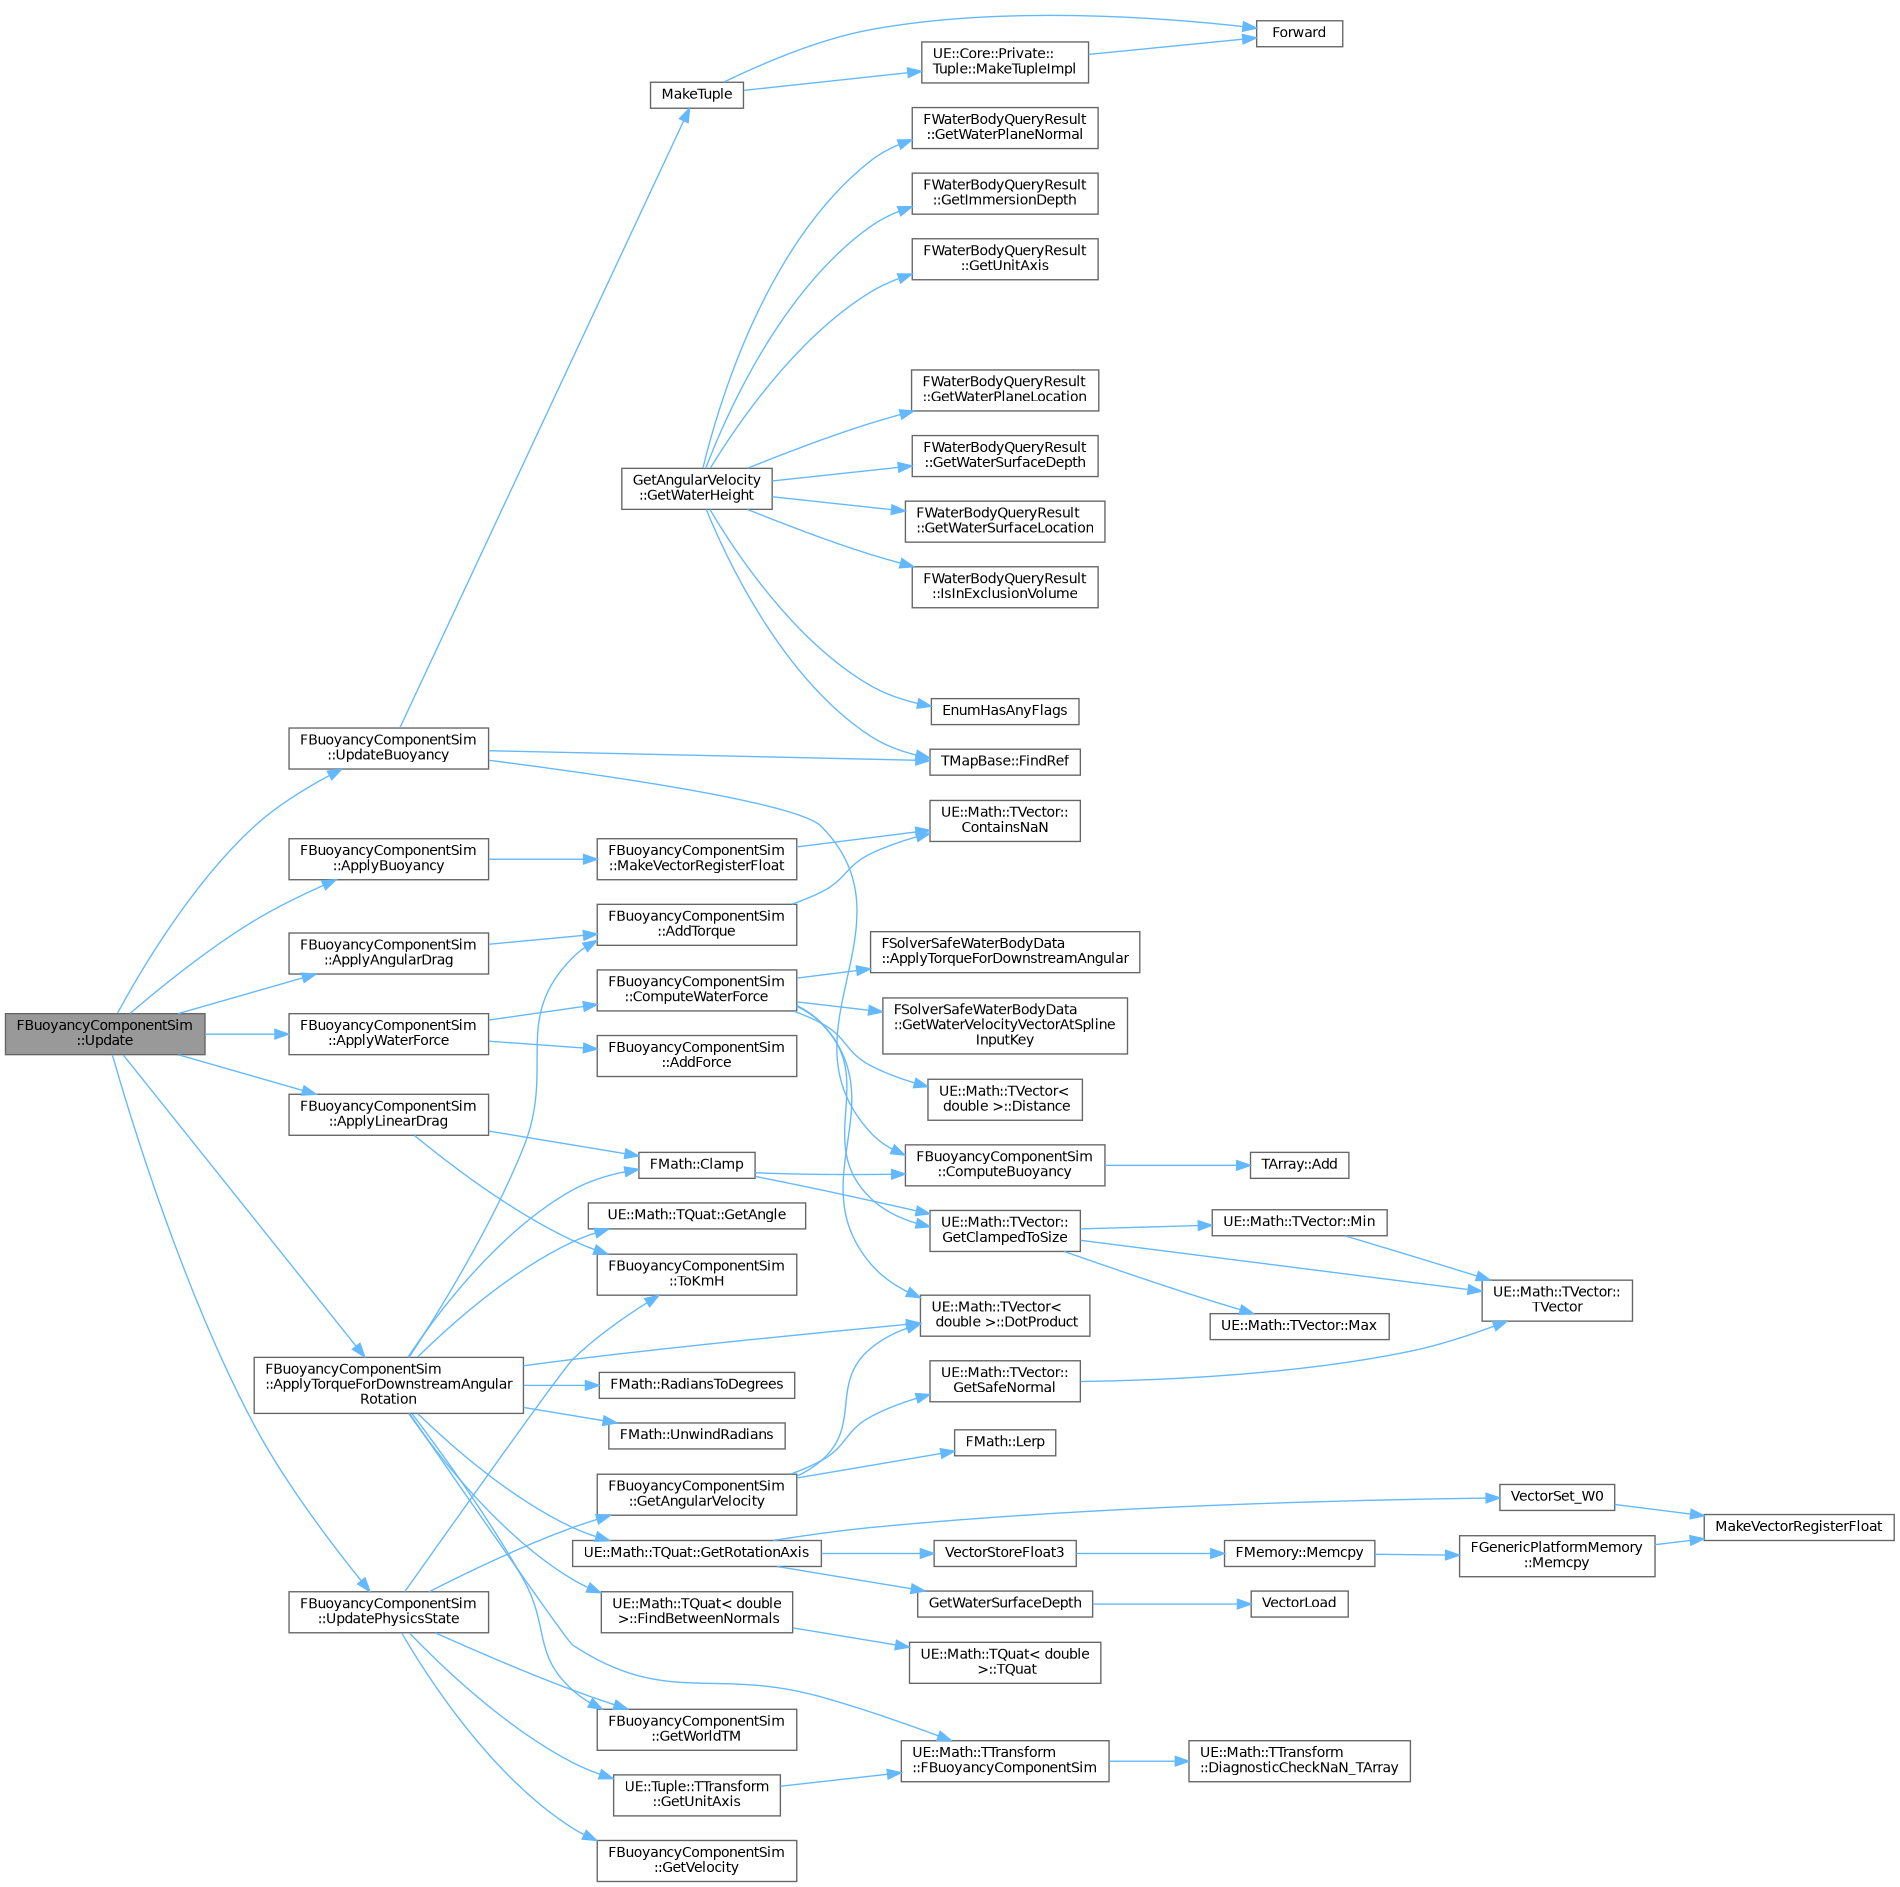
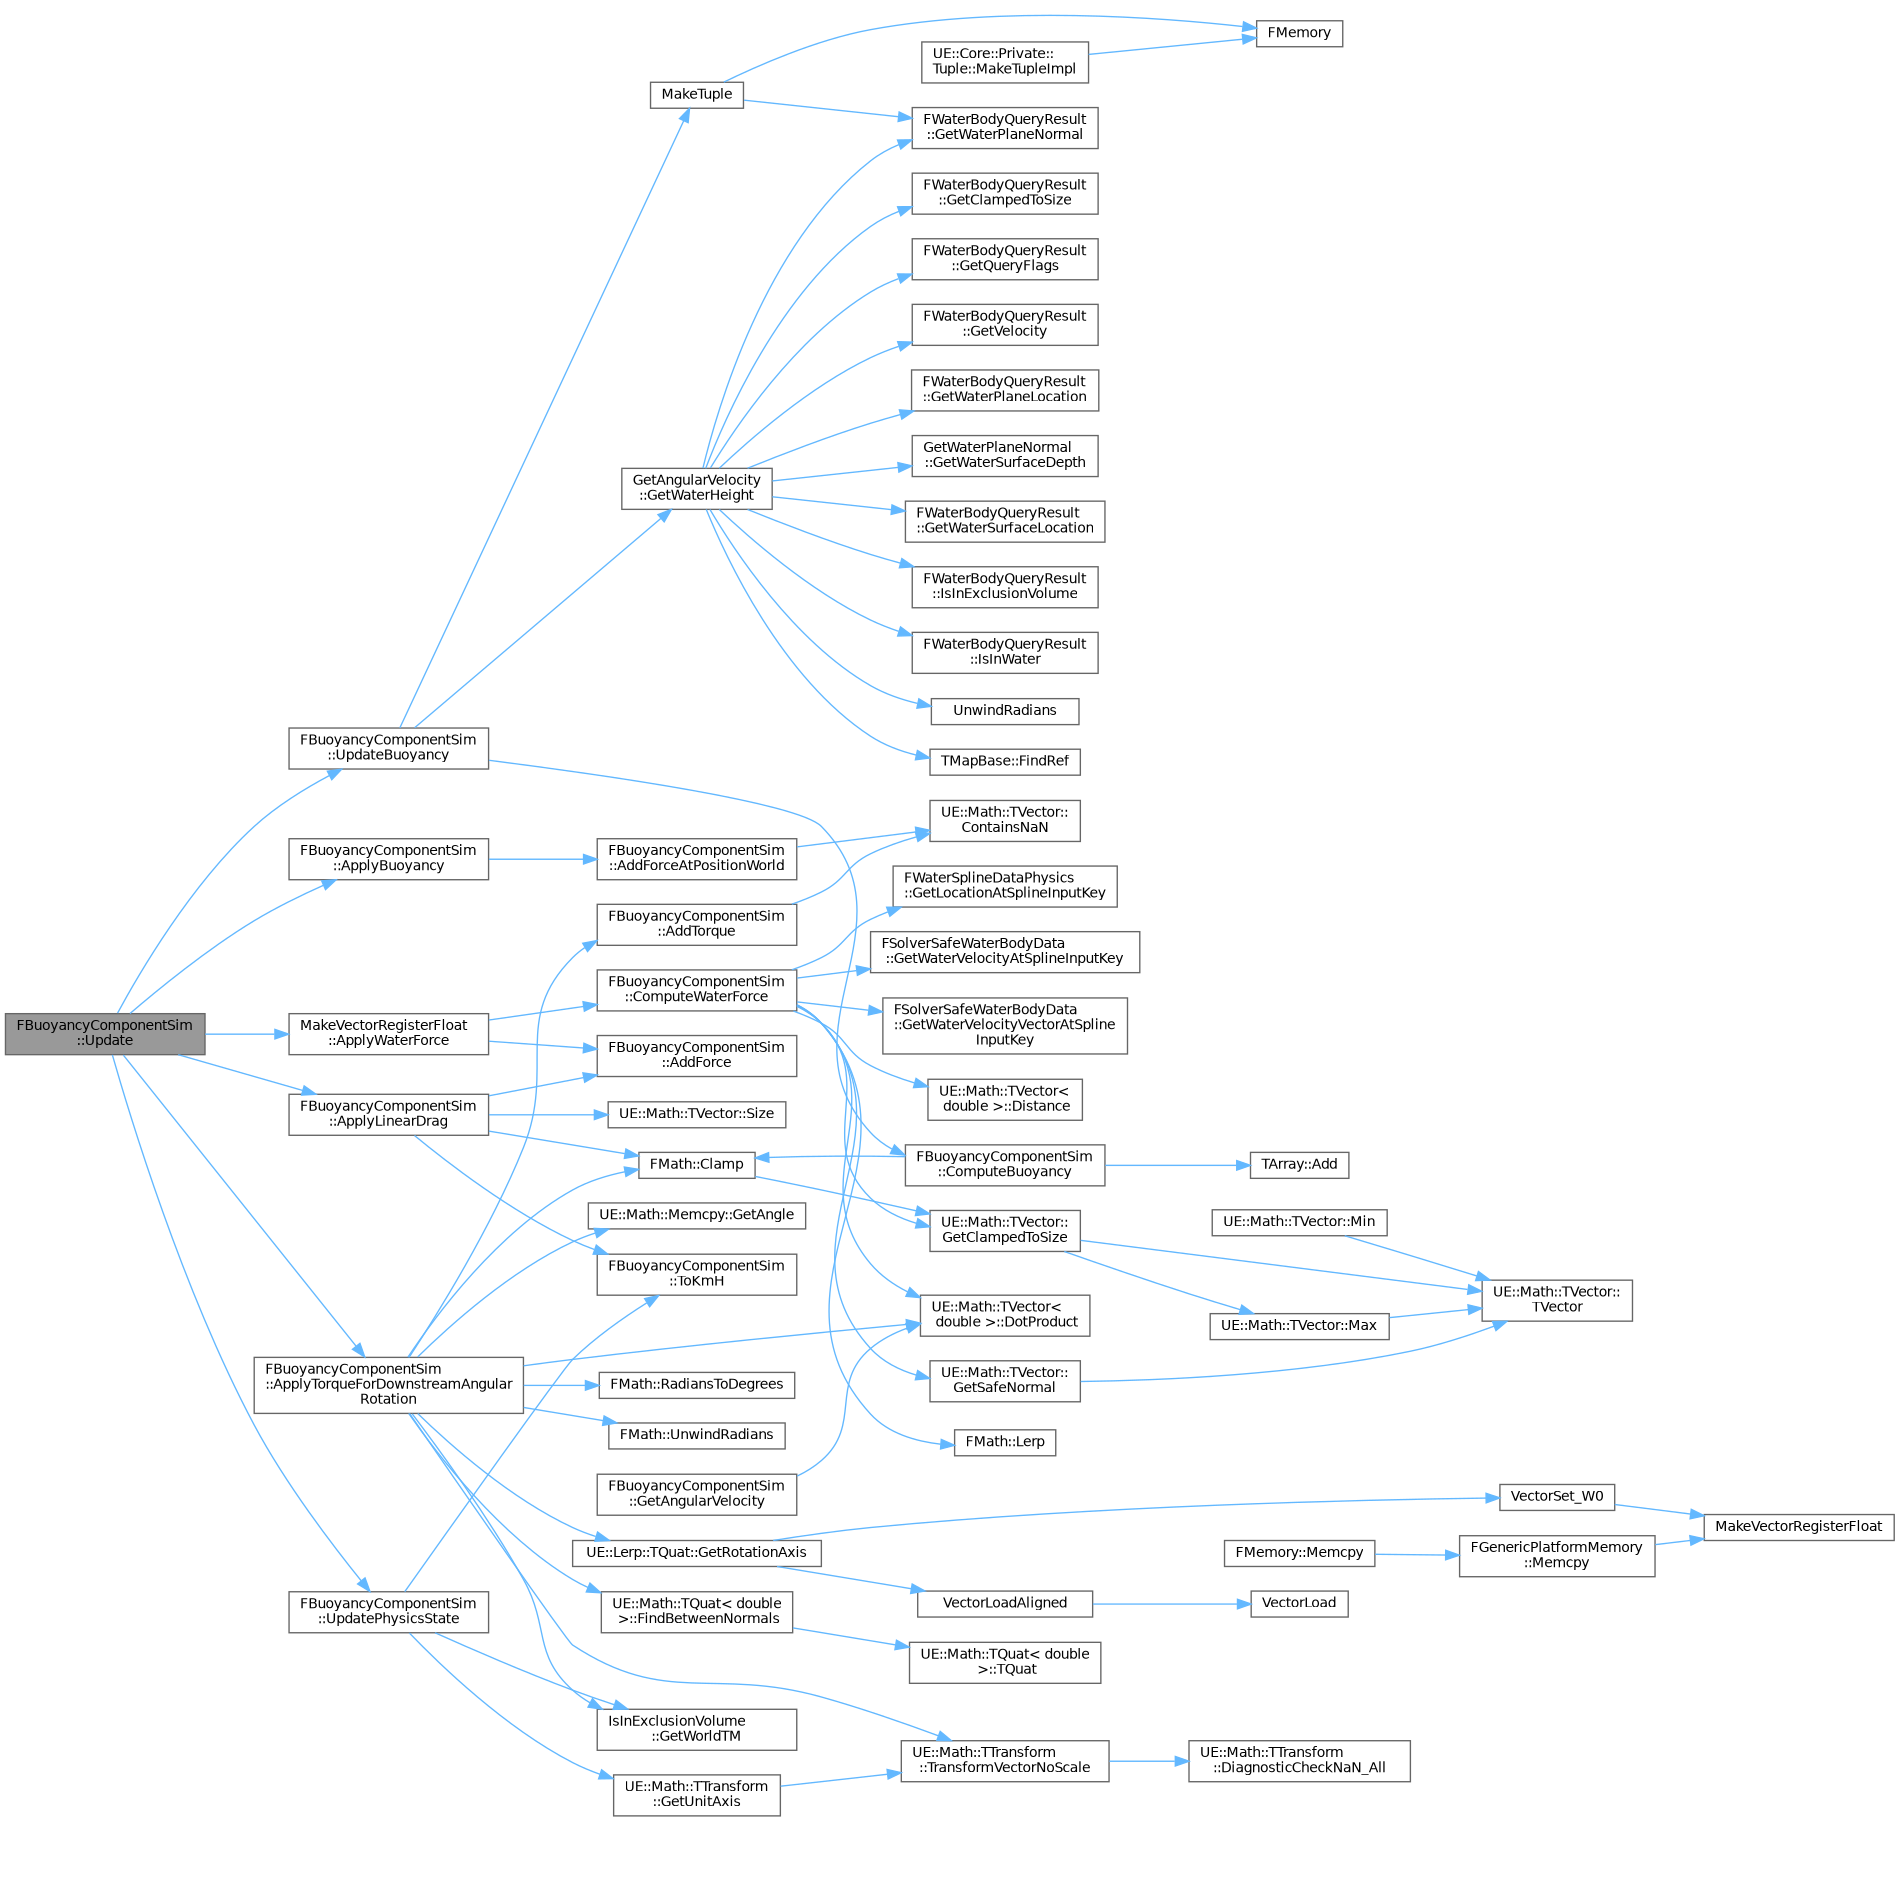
node "Forward": label "Forward" -> "FMemory"
edge "MakeTuple" -> "UE::Core::Private:: Tuple::MakeTupleImpl": now "MakeTuple" -> "FWaterBodyQueryResult ::GetWaterPlaneNormal"
node "FWaterBodyQueryResult ::GetImmersionDepth": label "FWaterBodyQueryResult ::GetImmersionDepth" -> "FWaterBodyQueryResult ::GetClampedToSize"
node "FWaterBodyQueryResult ::GetUnitAxis": label "FWaterBodyQueryResult ::GetUnitAxis" -> "FWaterBodyQueryResult ::GetQueryFlags"
node "FWaterBodyQueryResult ::GetVelocity": added
node "FWaterBodyQueryResult ::GetWaterSurfaceDepth": label "FWaterBodyQueryResult ::GetWaterSurfaceDepth" -> "GetWaterPlaneNormal ::GetWaterSurfaceDepth"
node "FWaterBodyQueryResult ::IsInWater": added
node "EnumHasAnyFlags": label "EnumHasAnyFlags" -> "UnwindRadians"
edge "FBuoyancyComponentSim ::UpdateBuoyancy" -> "TMapBase::FindRef": now "FBuoyancyComponentSim ::UpdateBuoyancy" -> "GetAngularVelocity ::GetWaterHeight"
node "FBuoyancyComponentSim ::MakeVectorRegisterFloat": label "FBuoyancyComponentSim ::MakeVectorRegisterFloat" -> "FBuoyancyComponentSim ::AddForceAtPositionWorld"
node "FWaterSplineDataPhysics ::GetLocationAtSplineInputKey": added
node "FSolverSafeWaterBodyData ::ApplyTorqueForDownstreamAngular": label "FSolverSafeWaterBodyData ::ApplyTorqueForDownstreamAngular" -> "FSolverSafeWaterBodyData ::GetWaterVelocityAtSplineInputKey"
node "FBuoyancyComponentSim ::ApplyAngularDrag": removed
node "FBuoyancyComponentSim ::ApplyWaterForce": label "FBuoyancyComponentSim ::ApplyWaterForce" -> "MakeVectorRegisterFloat ::ApplyWaterForce"
edge "FBuoyancyComponentSim ::ApplyLinearDrag" -> "FBuoyancyComponentSim ::AddForce": added
node "UE::Math::TVector::Size": added
edge "FMath::Clamp" -> "FBuoyancyComponentSim ::ComputeBuoyancy": reversed
node "UE::Math::TQuat::GetAngle": label "UE::Math::TQuat::GetAngle" -> "UE::Math::Memcpy::GetAngle"
edge "UE::Math::TVector:: GetClampedToSize" -> "UE::Math::TVector::Min": removed
edge "UE::Math::TVector::Max" -> "UE::Math::TVector:: TVector": added
edge "FBuoyancyComponentSim ::GetAngularVelocity" -> "UE::Math::TVector:: GetSafeNormal": now "FBuoyancyComponentSim ::ComputeWaterForce" -> "UE::Math::TVector:: GetSafeNormal"
edge "FBuoyancyComponentSim ::GetAngularVelocity" -> "FMath::Lerp": now "FBuoyancyComponentSim ::ComputeWaterForce" -> "FMath::Lerp"
edge "FBuoyancyComponentSim ::UpdatePhysicsState" -> "FBuoyancyComponentSim ::GetAngularVelocity": removed
node "UE::Math::TQuat::GetRotationAxis": label "UE::Math::TQuat::GetRotationAxis" -> "UE::Lerp::TQuat::GetRotationAxis"
node "VectorStoreFloat3": removed
node "GetWaterSurfaceDepth": label "GetWaterSurfaceDepth" -> "VectorLoadAligned"
node "FBuoyancyComponentSim ::GetWorldTM": label "FBuoyancyComponentSim ::GetWorldTM" -> "IsInExclusionVolume ::GetWorldTM"
node "UE::Math::TTransform ::FBuoyancyComponentSim": label "UE::Math::TTransform ::FBuoyancyComponentSim" -> "UE::Math::TTransform ::TransformVectorNoScale"
node "UE::Math::TTransform ::DiagnosticCheckNaN_TArray": label "UE::Math::TTransform ::DiagnosticCheckNaN_TArray" -> "UE::Math::TTransform ::DiagnosticCheckNaN_All"
node "UE::Tuple::TTransform ::GetUnitAxis": label "UE::Tuple::TTransform ::GetUnitAxis" -> "UE::Math::TTransform ::GetUnitAxis"
node "FBuoyancyComponentSim ::GetVelocity": removed
